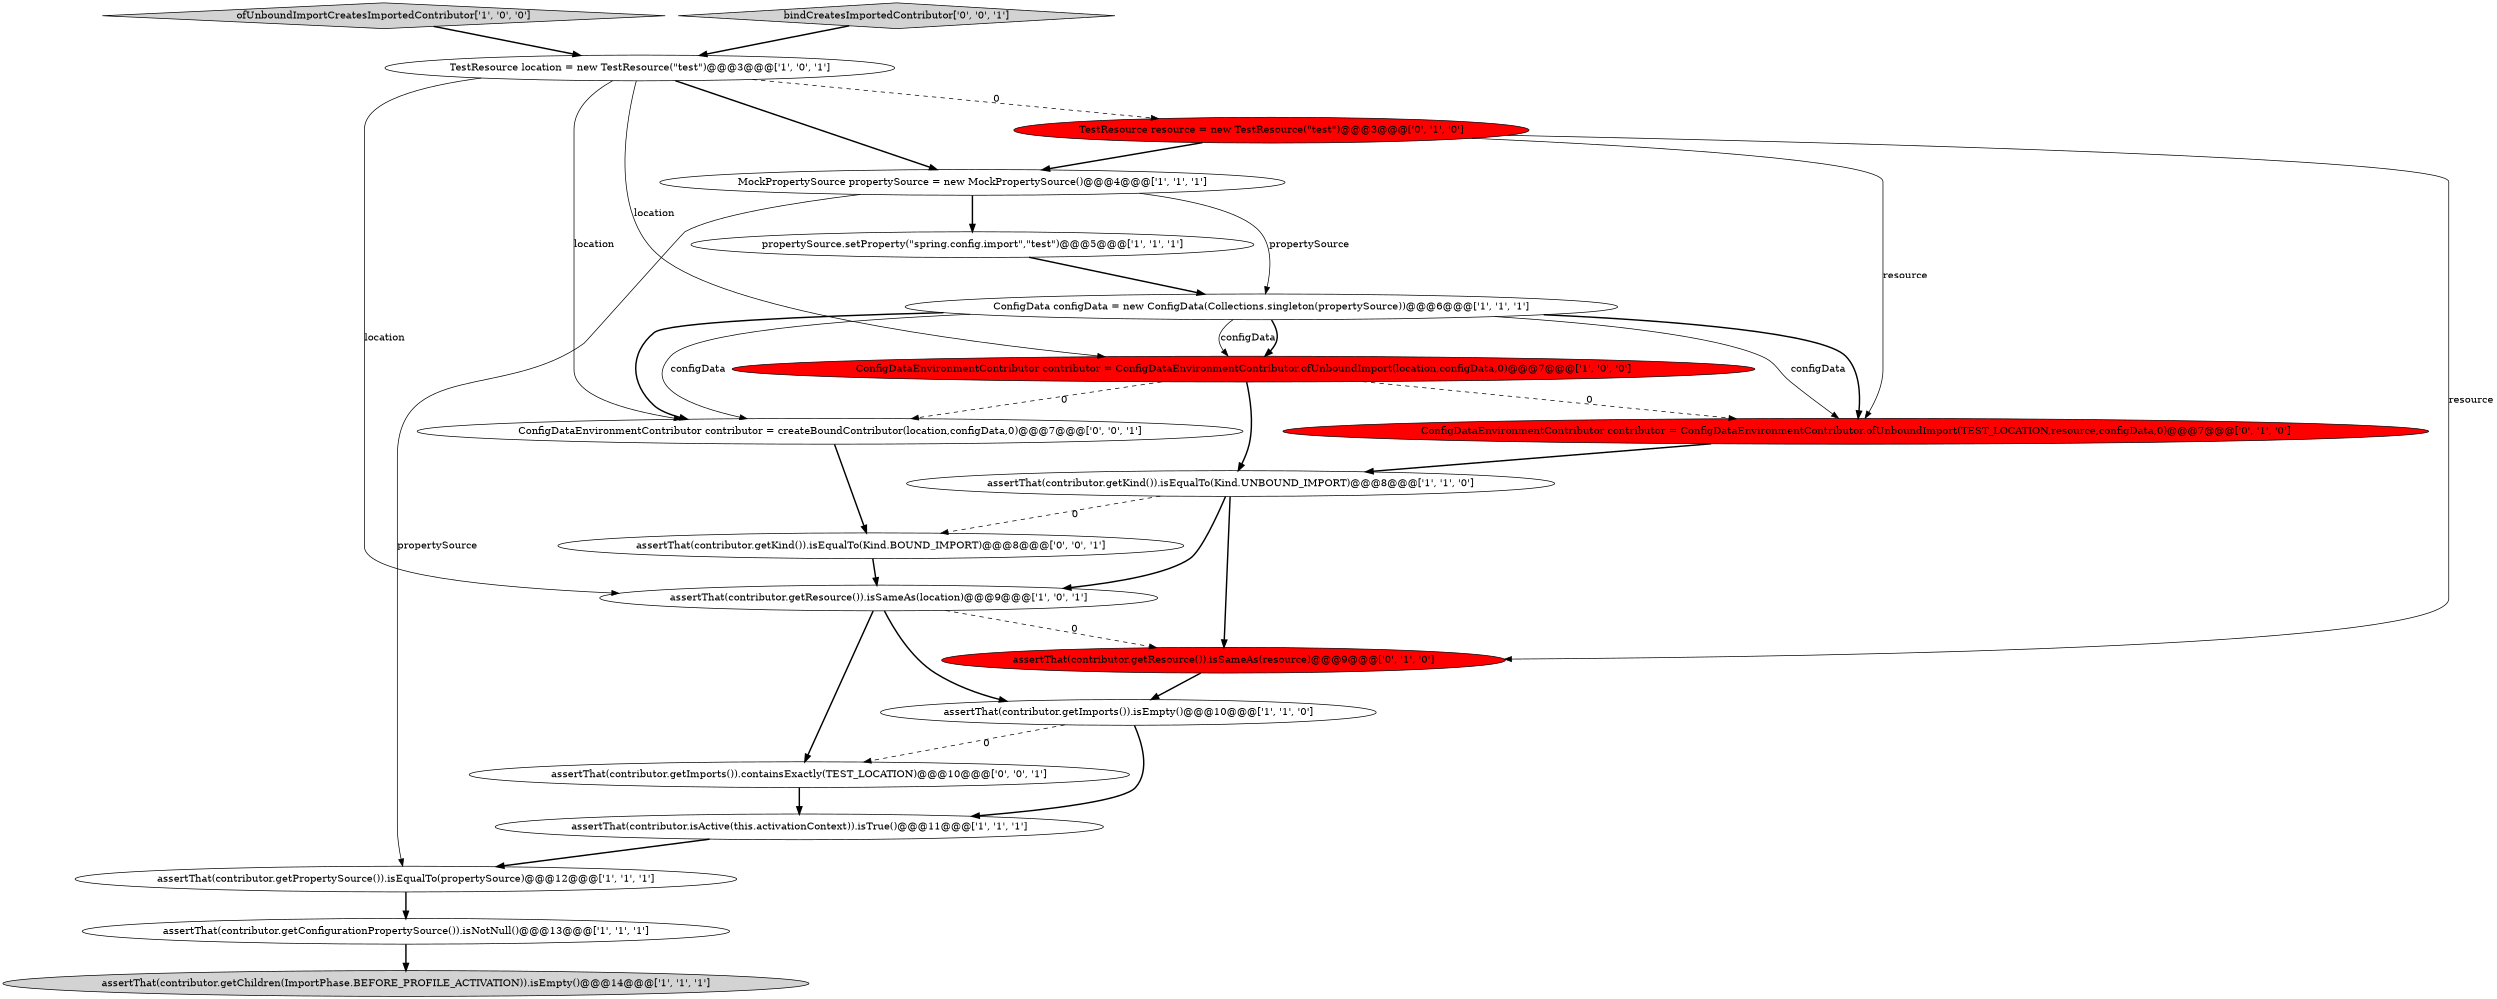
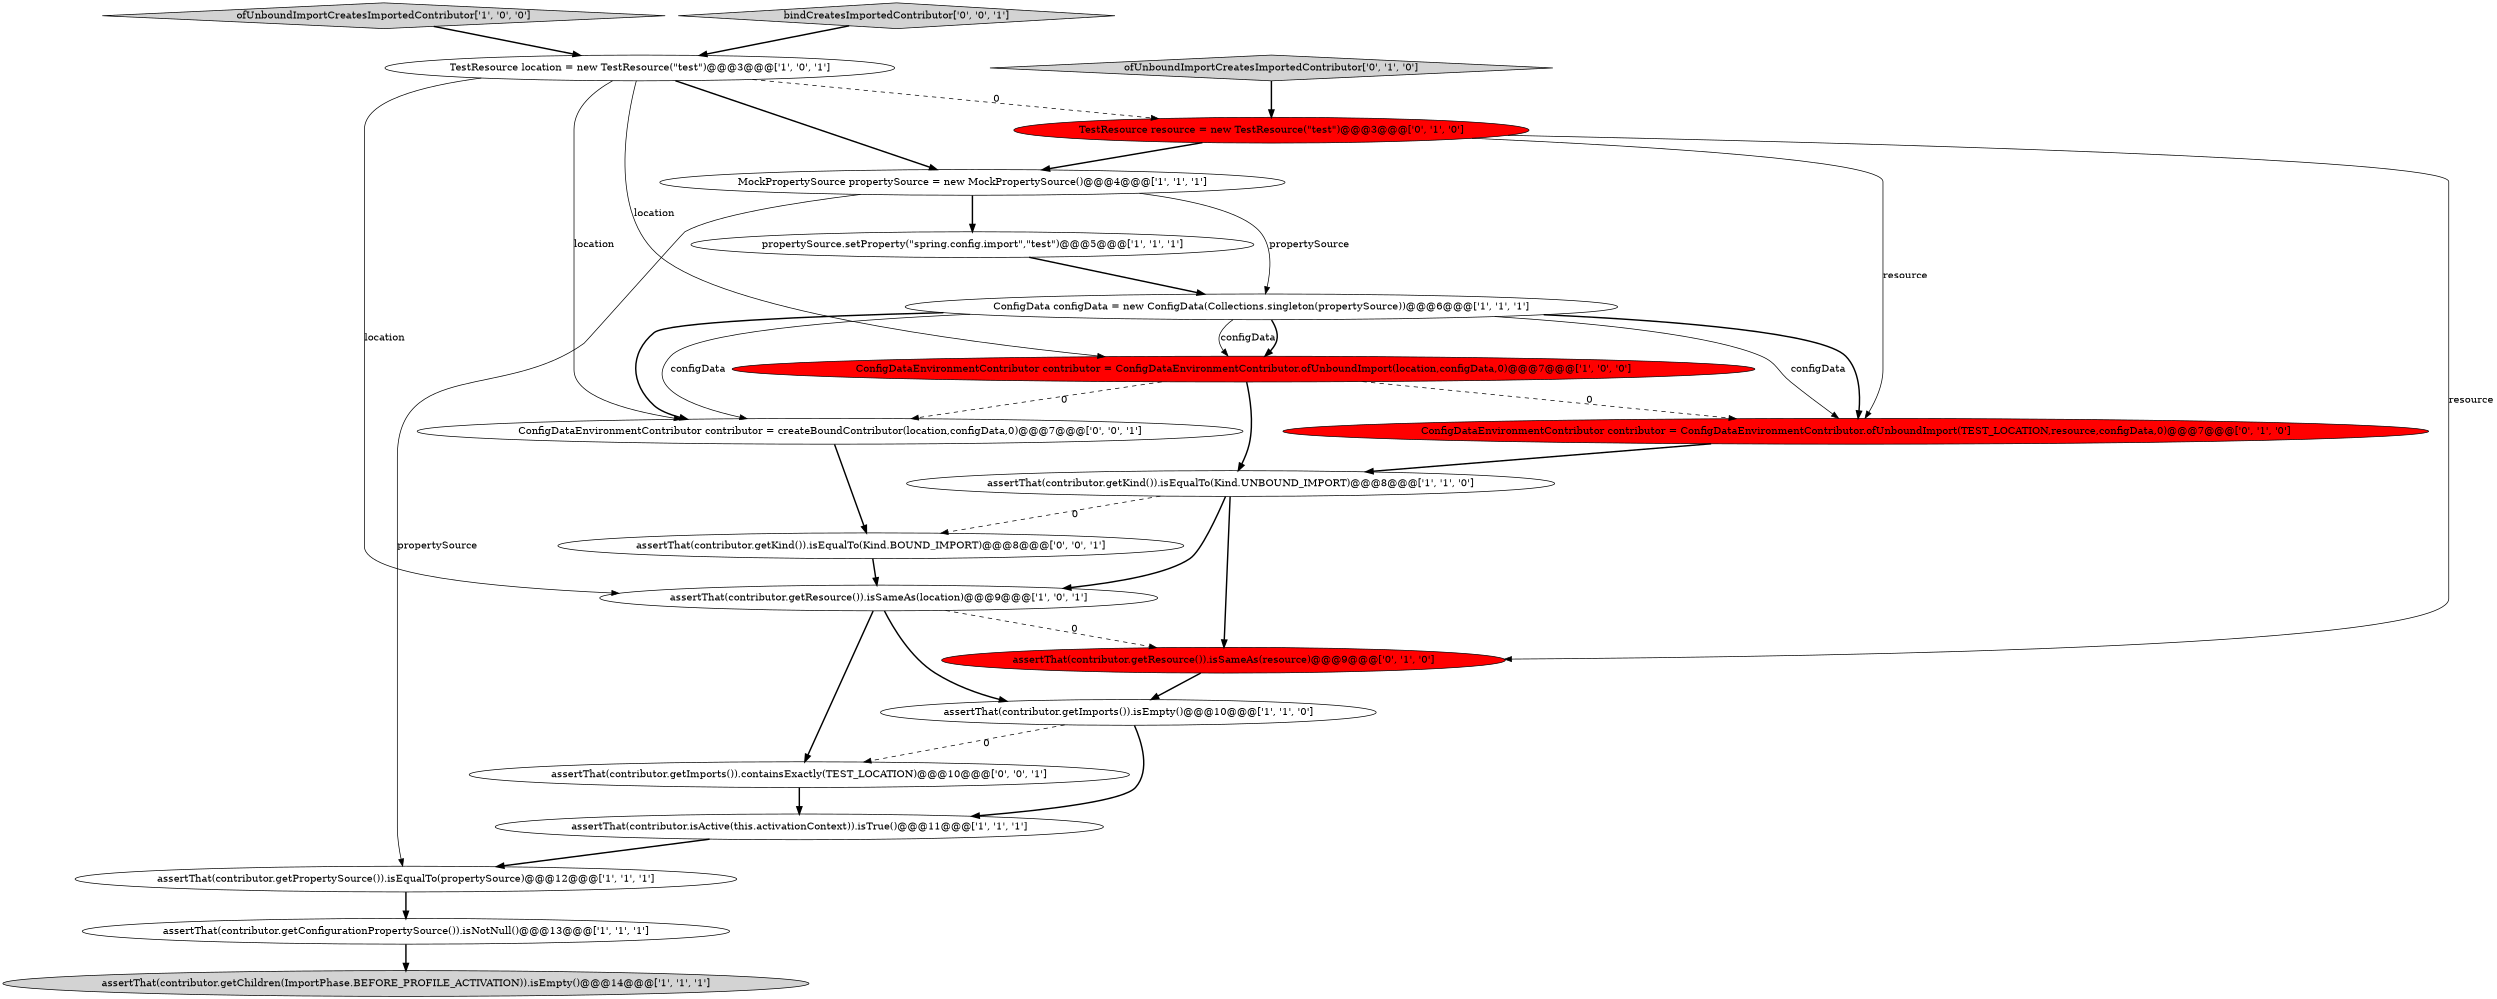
node "ofUnboundImportCreatesImportedContributor['0', '1', '0']": added
